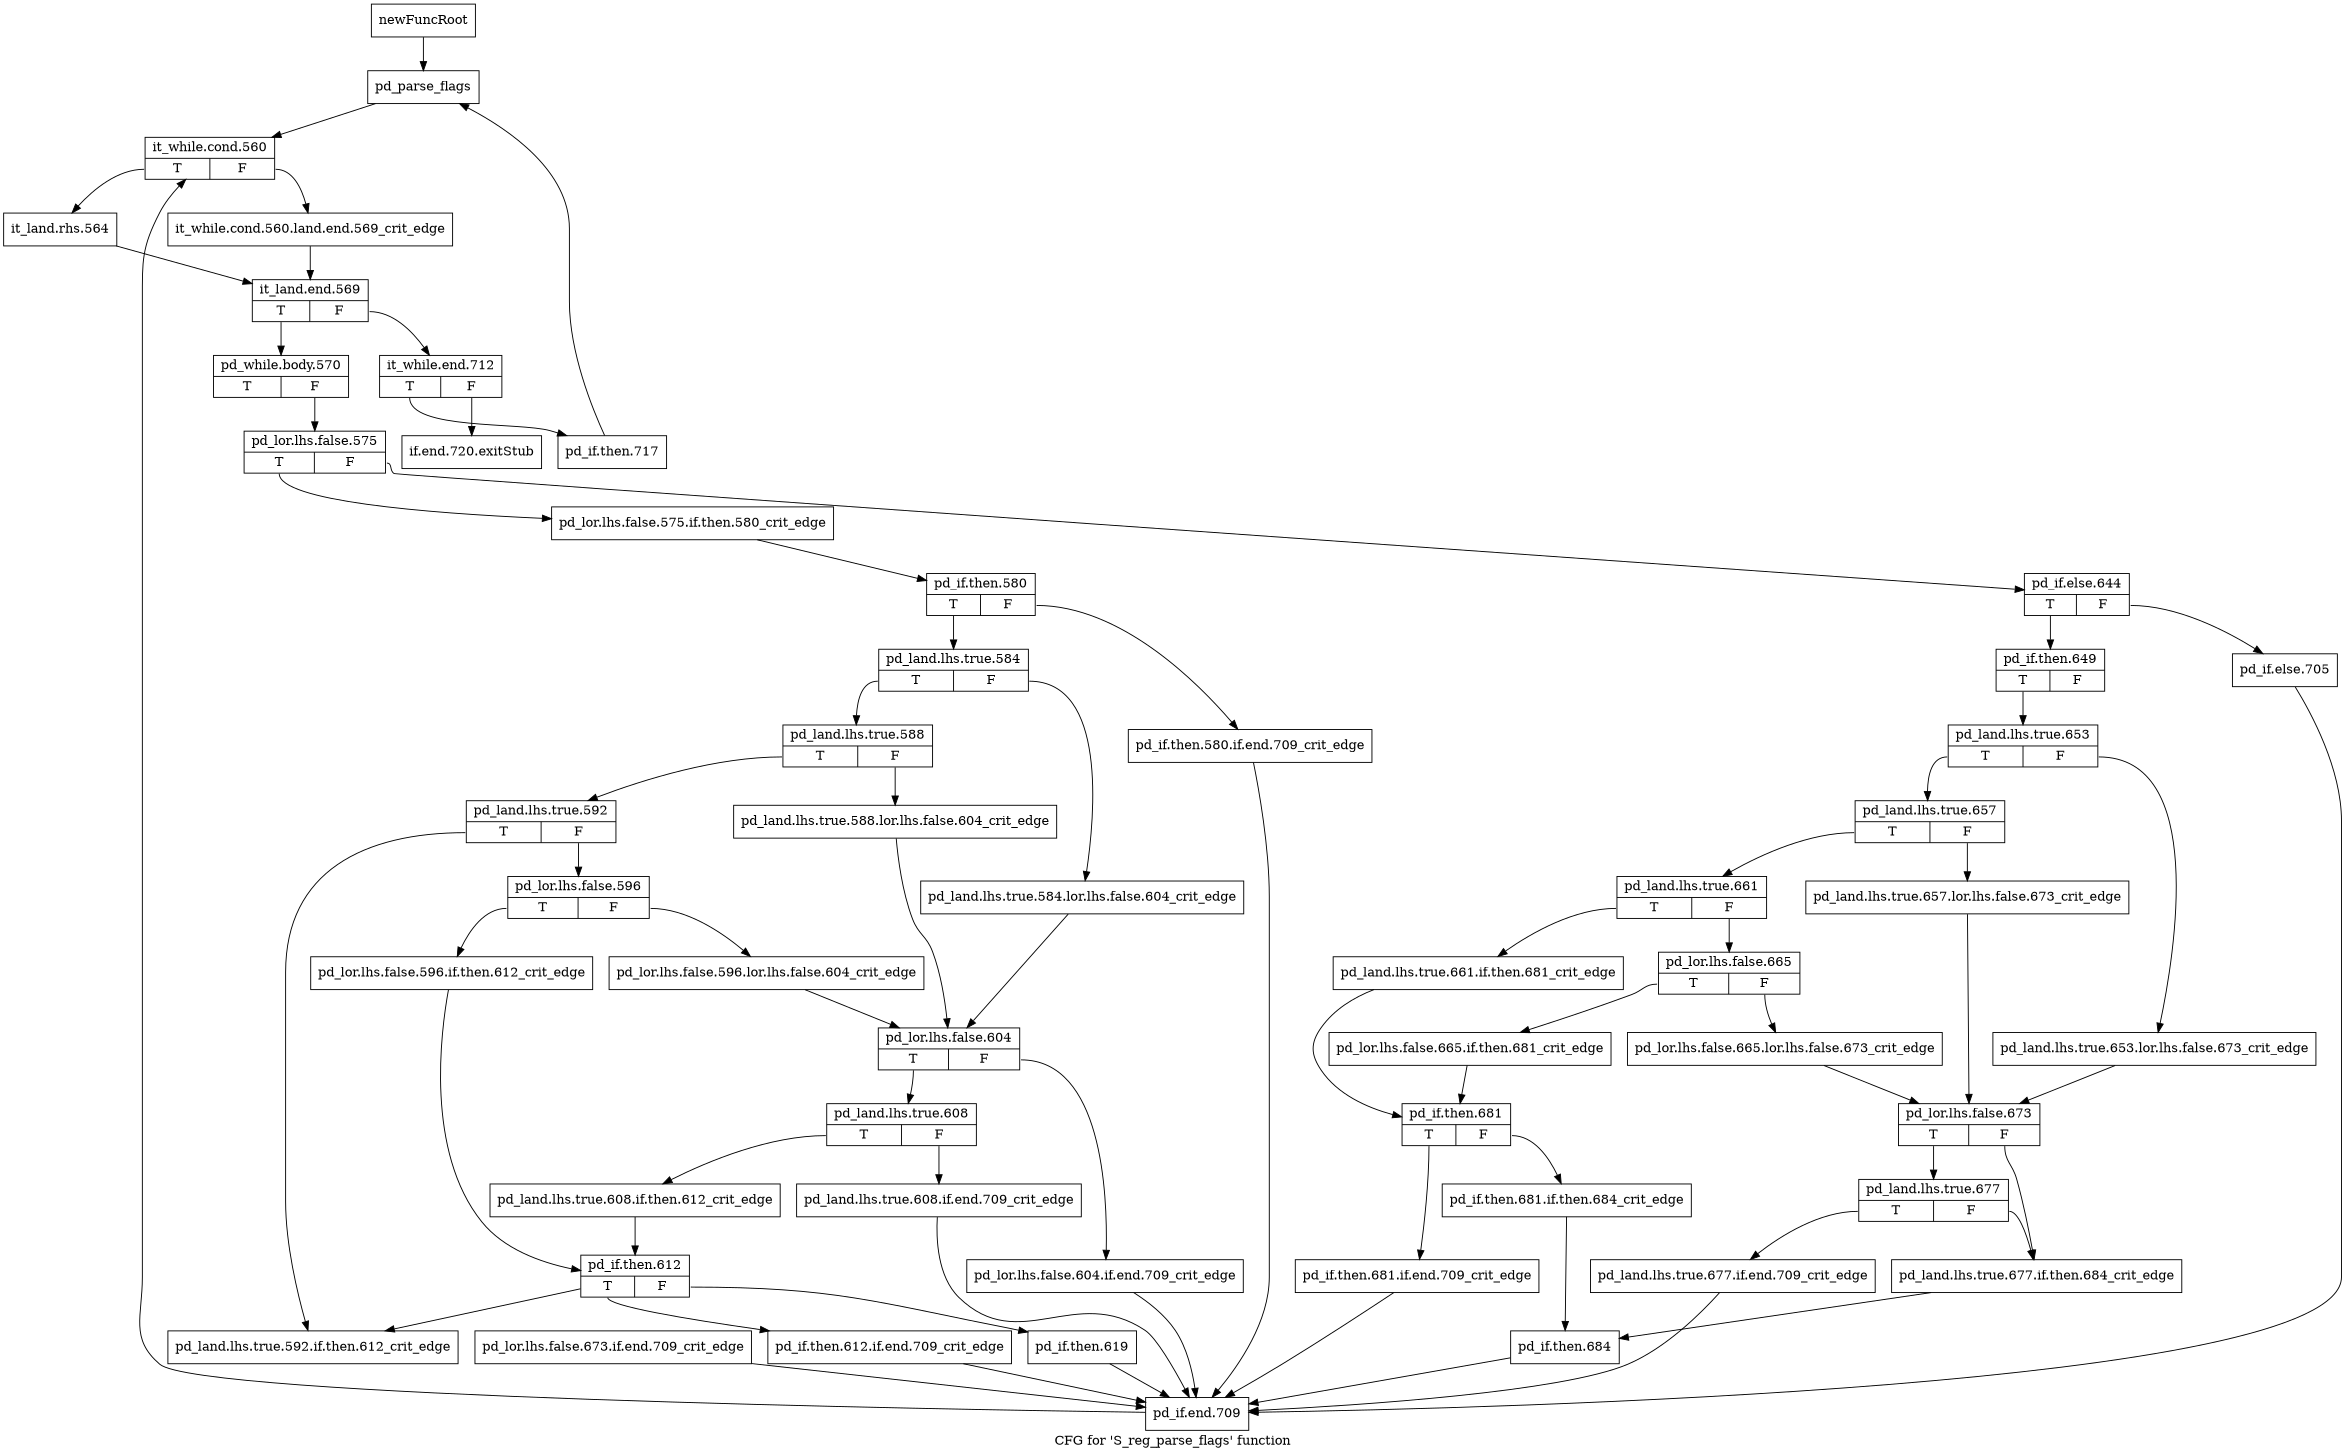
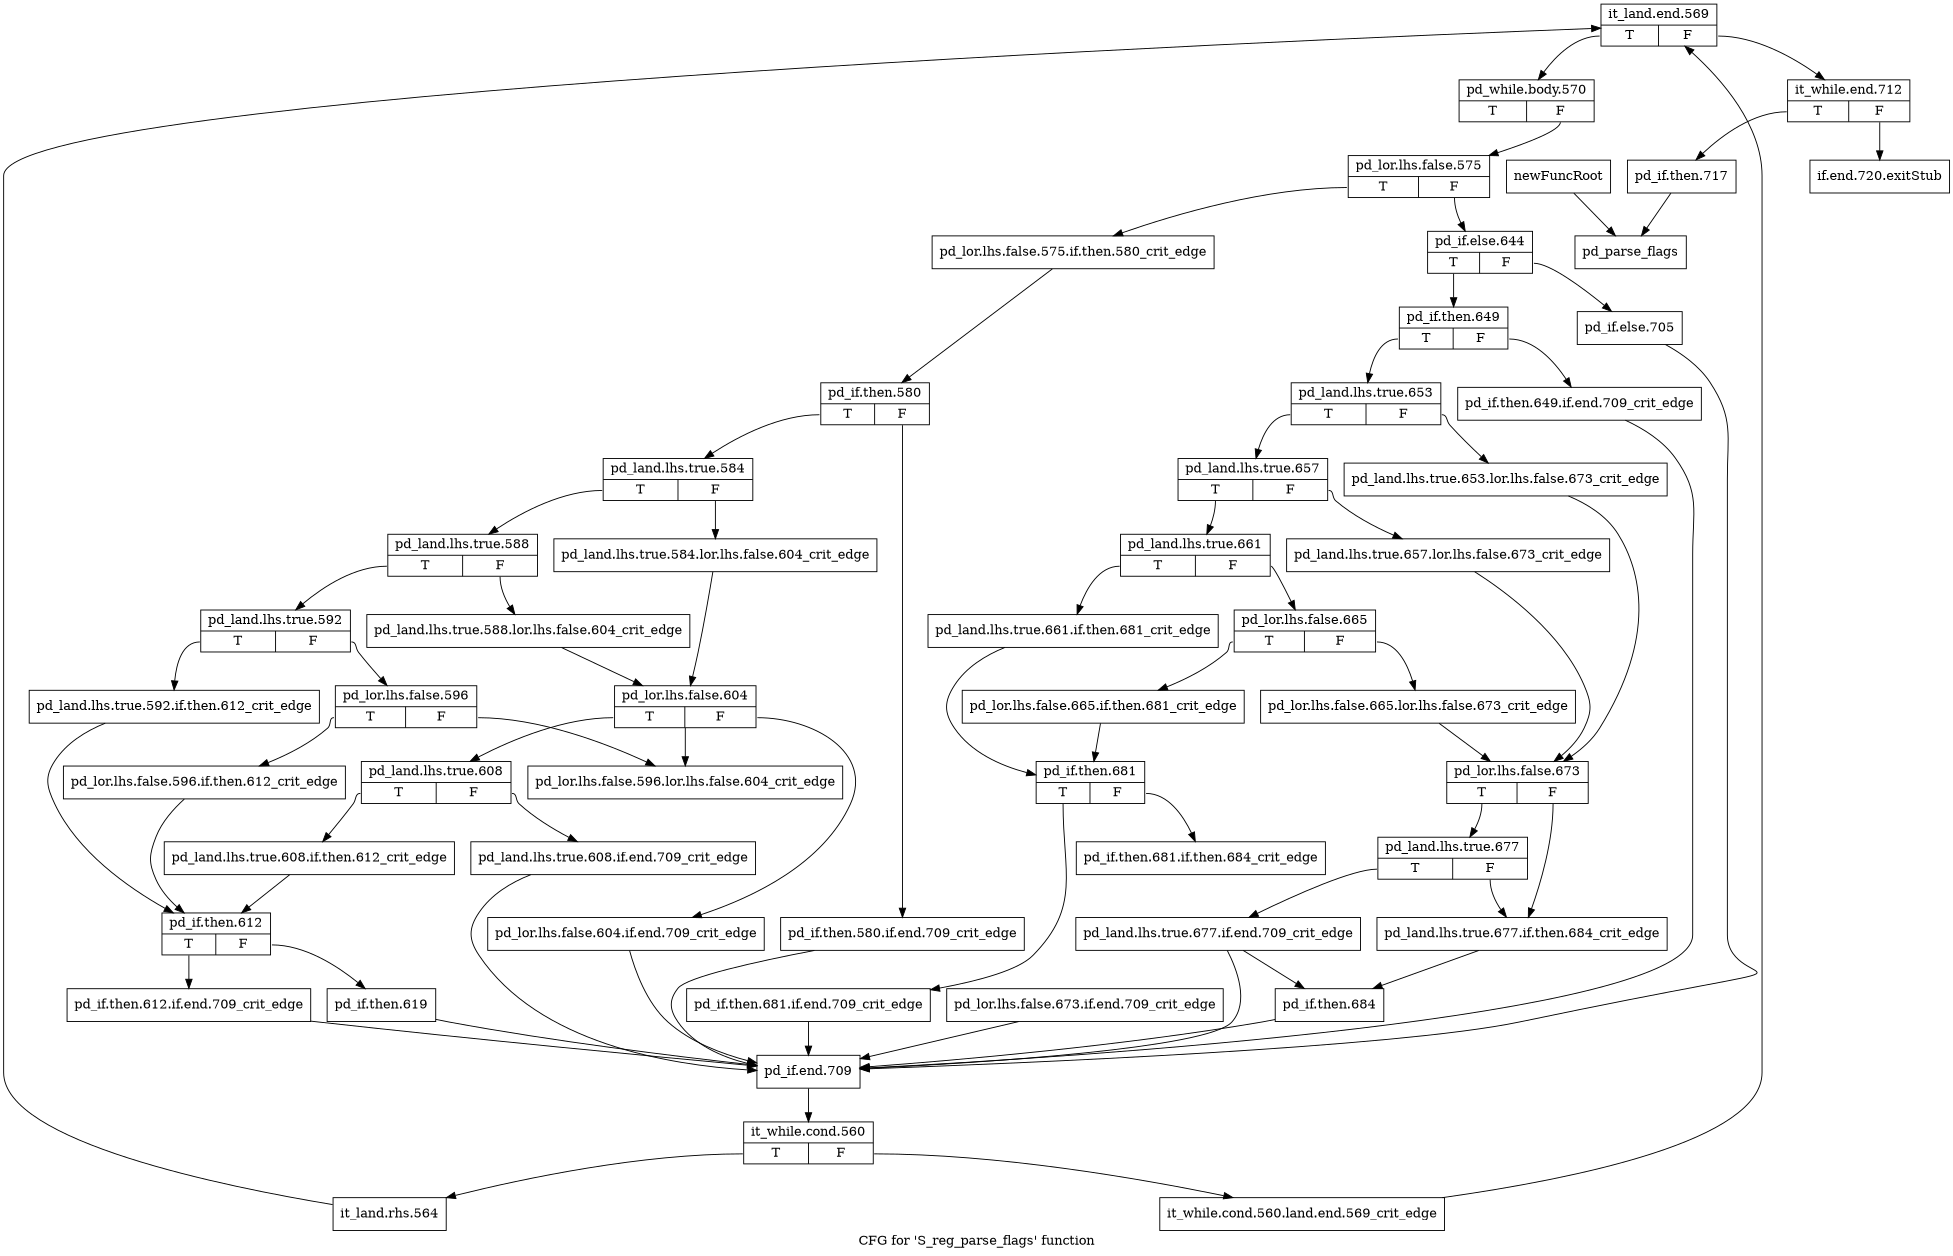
edge "pd_parse_flags" -> "it_while.cond.560": removed
node "pd_if.then.649.if.end.709_crit_edge": added
edge "pd_lor.lhs.false.596.lor.lhs.false.604_crit_edge" -> "pd_lor.lhs.false.604": reversed
edge "pd_if.then.681.if.then.684_crit_edge" -> "pd_if.then.684": now "pd_land.lhs.true.677.if.end.709_crit_edge" -> "pd_if.then.684"
edge "pd_if.then.612" -> "pd_land.lhs.true.592.if.then.612_crit_edge": reversed
